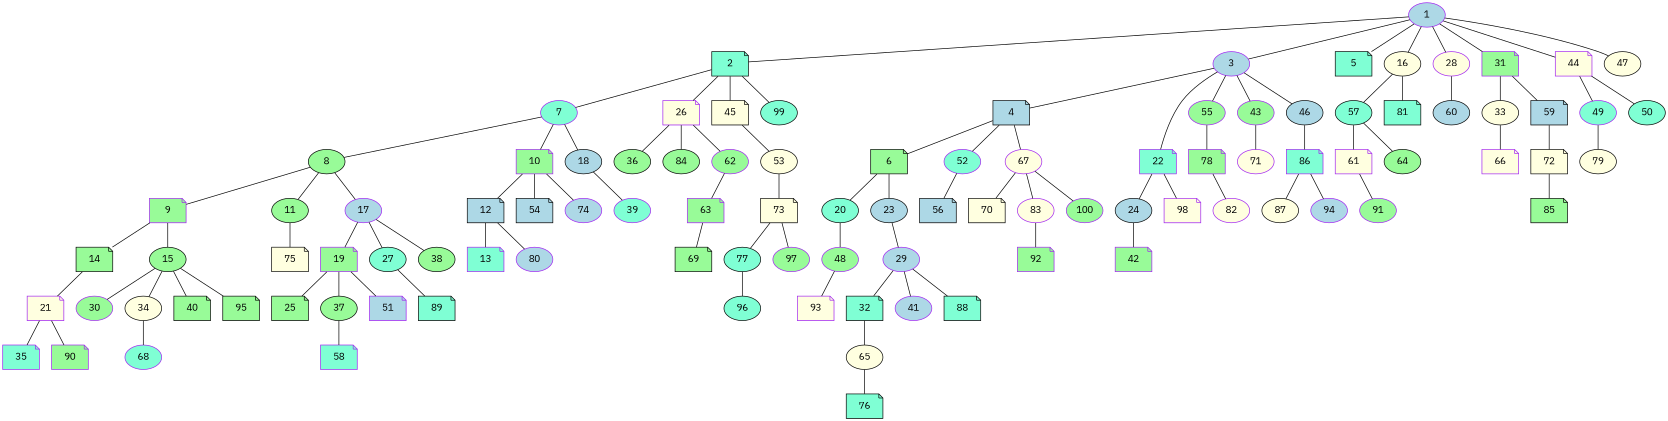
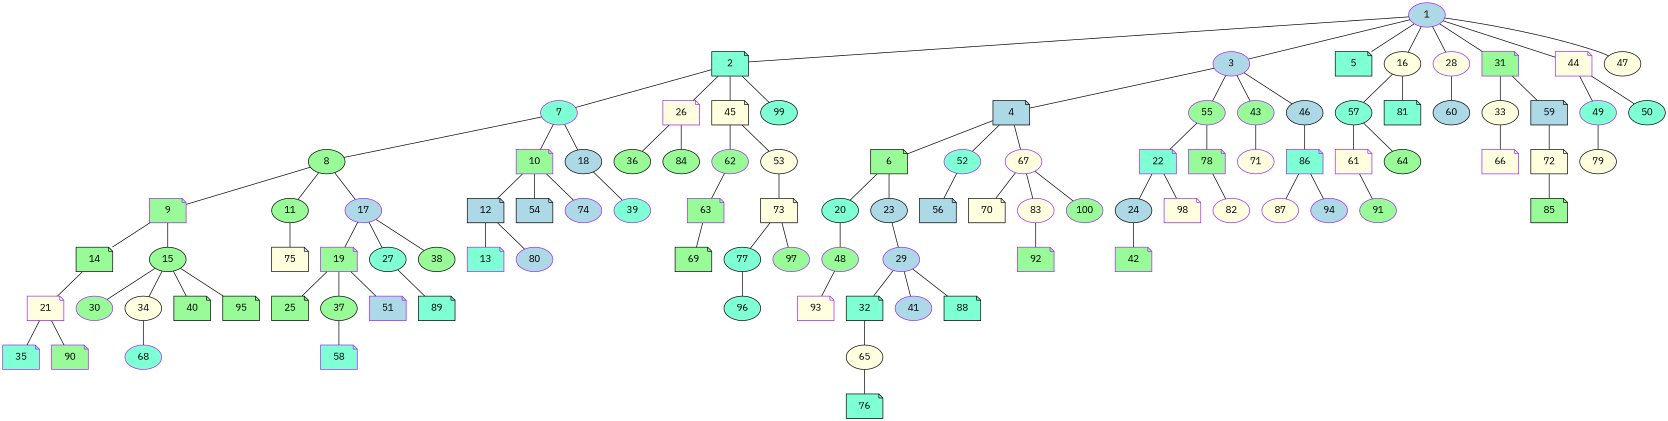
edge "3" -- "22": now "55" -- "22"
edge "26" -- "62": now "45" -- "62"
node "87": color black -> purple
